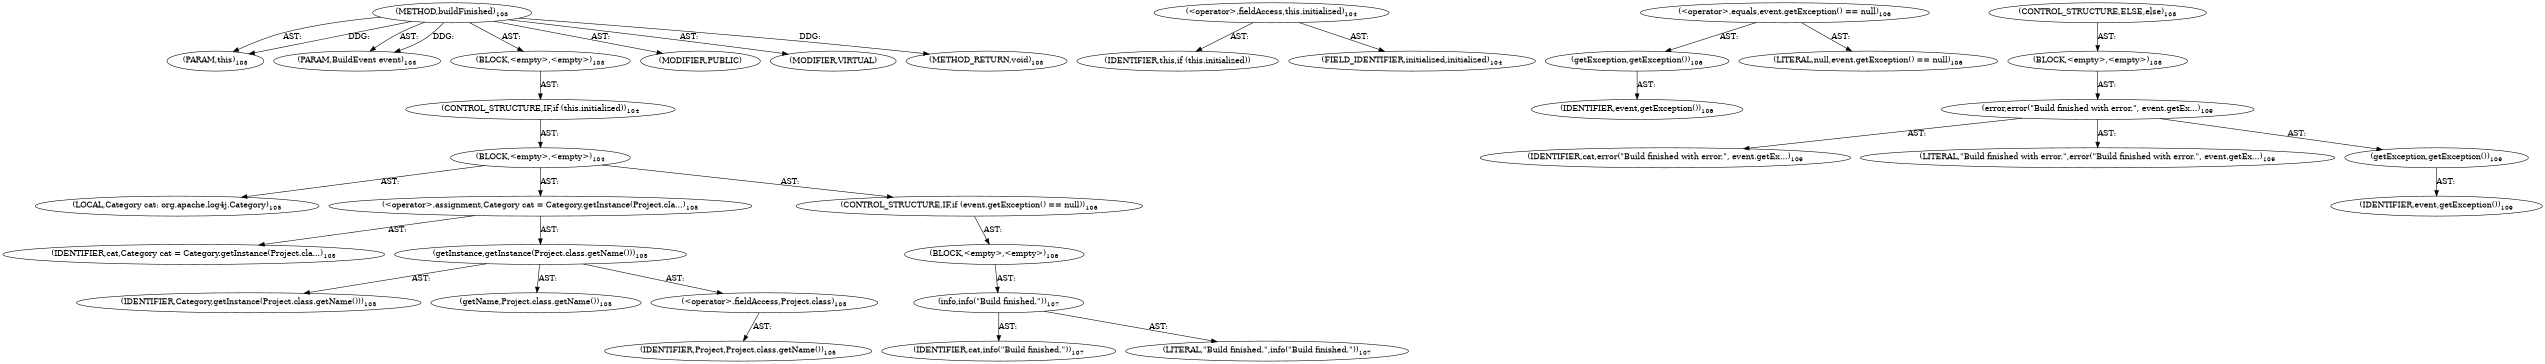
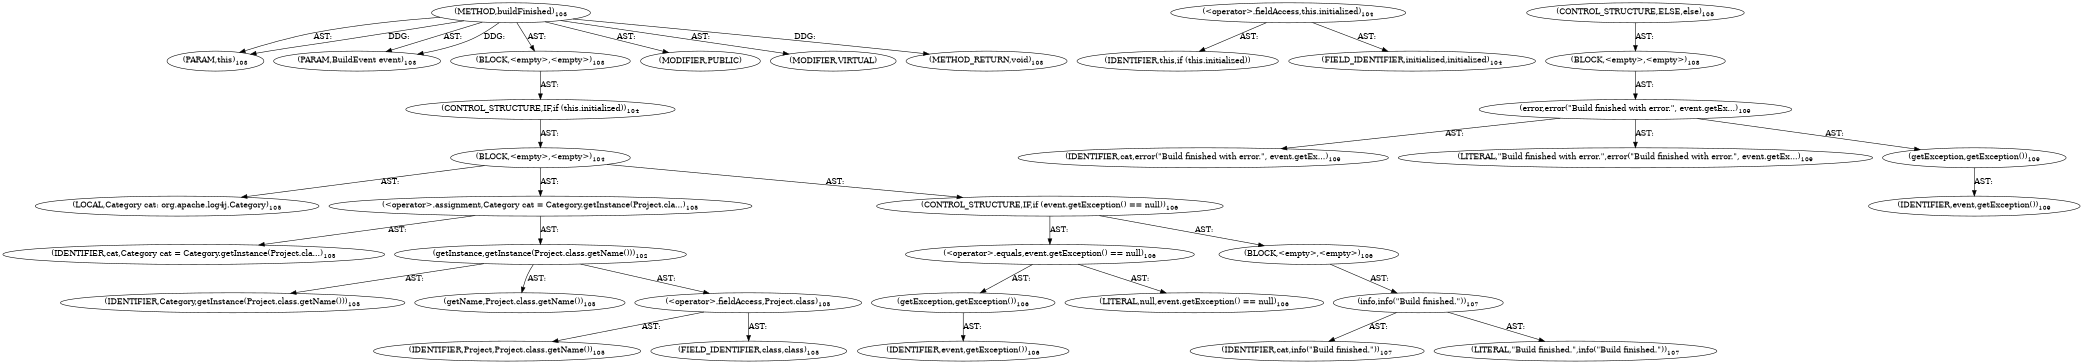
edge "(CONTROL_STRUCTURE,IF,if (event.getException() == null))" -> "(<operator>.equals,event.getException() == null)": added, label "AST:"
node "(getInstance,getInstance(Project.class.getName()))": text "105" -> "102"
node "(FIELD_IDENTIFIER,class,class)": added
